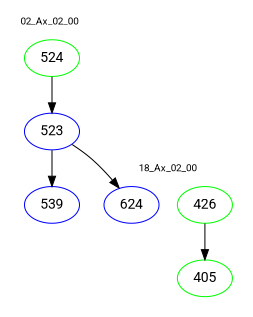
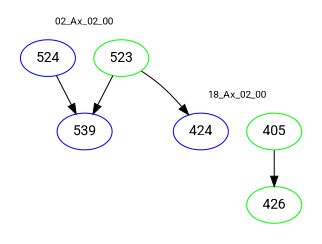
node "524": color green -> blue
edge "524" -> "523": now "524" -> "539"
node "523": color blue -> green
node "624": label "624" -> "424"
edge "426" -> "405": reversed
